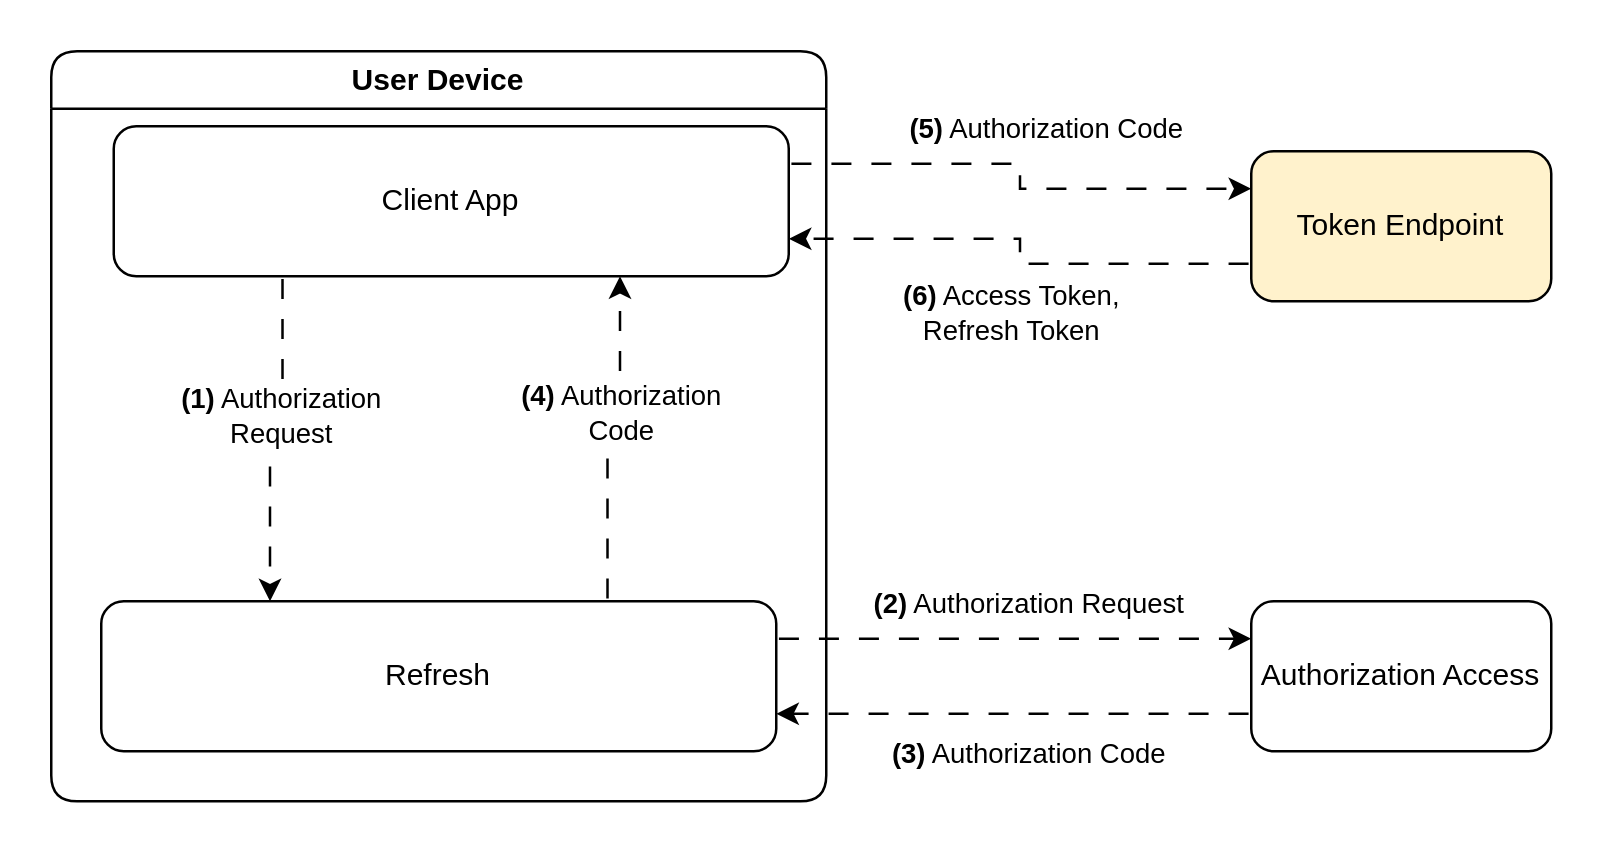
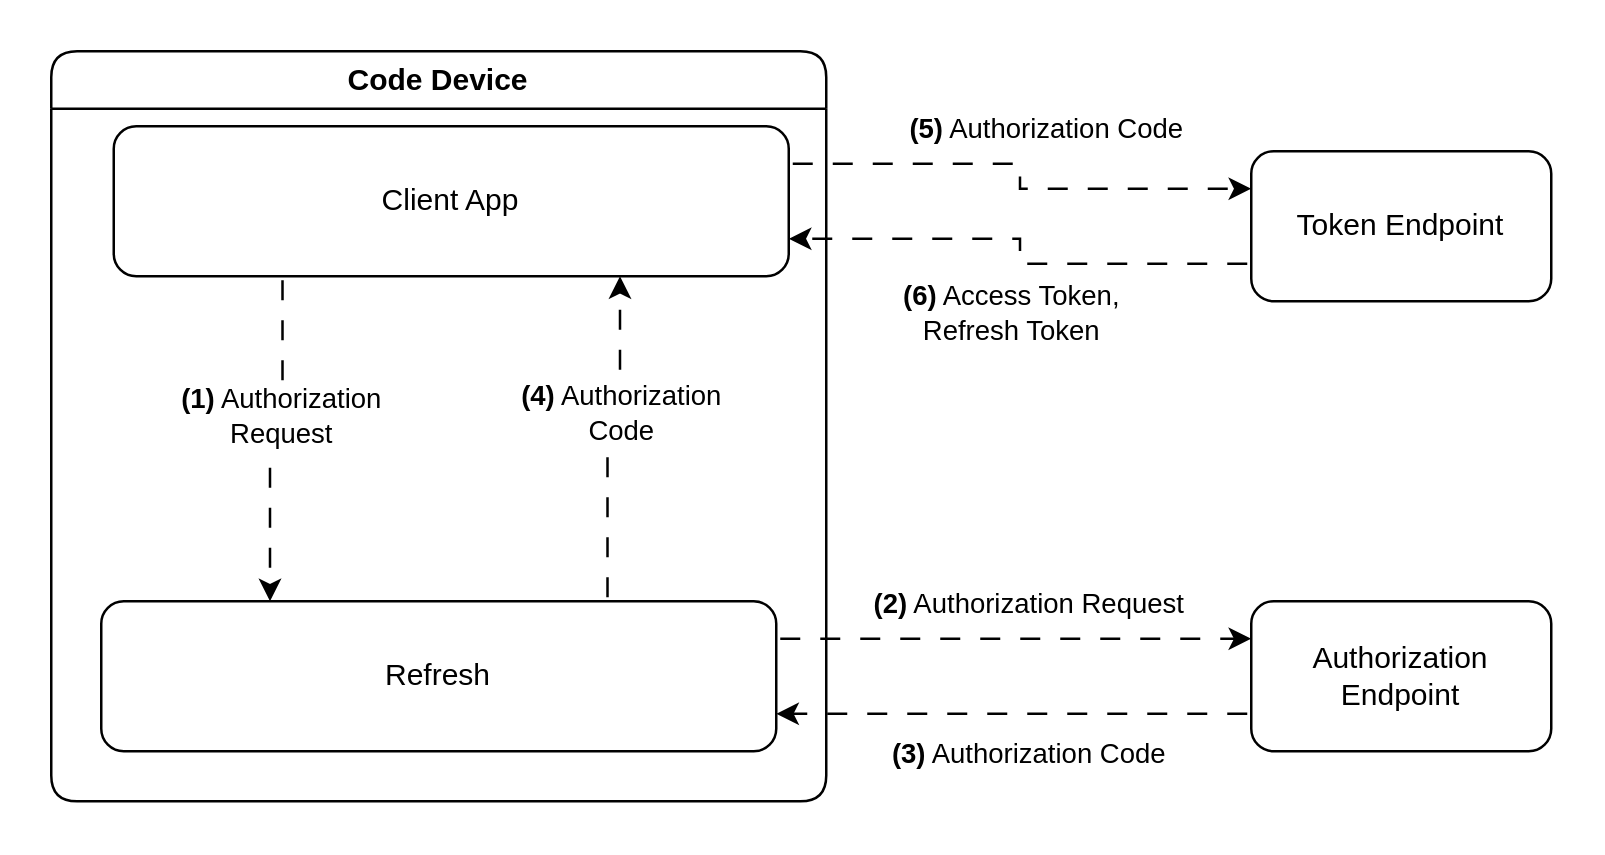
node "User Device": label "User Device" -> "Code Device"
node "Token Endpoint": fillcolor #fff2cc -> #ffffff
node "Authorization Access": label "Authorization Access" -> "Authorization Endpoint"
